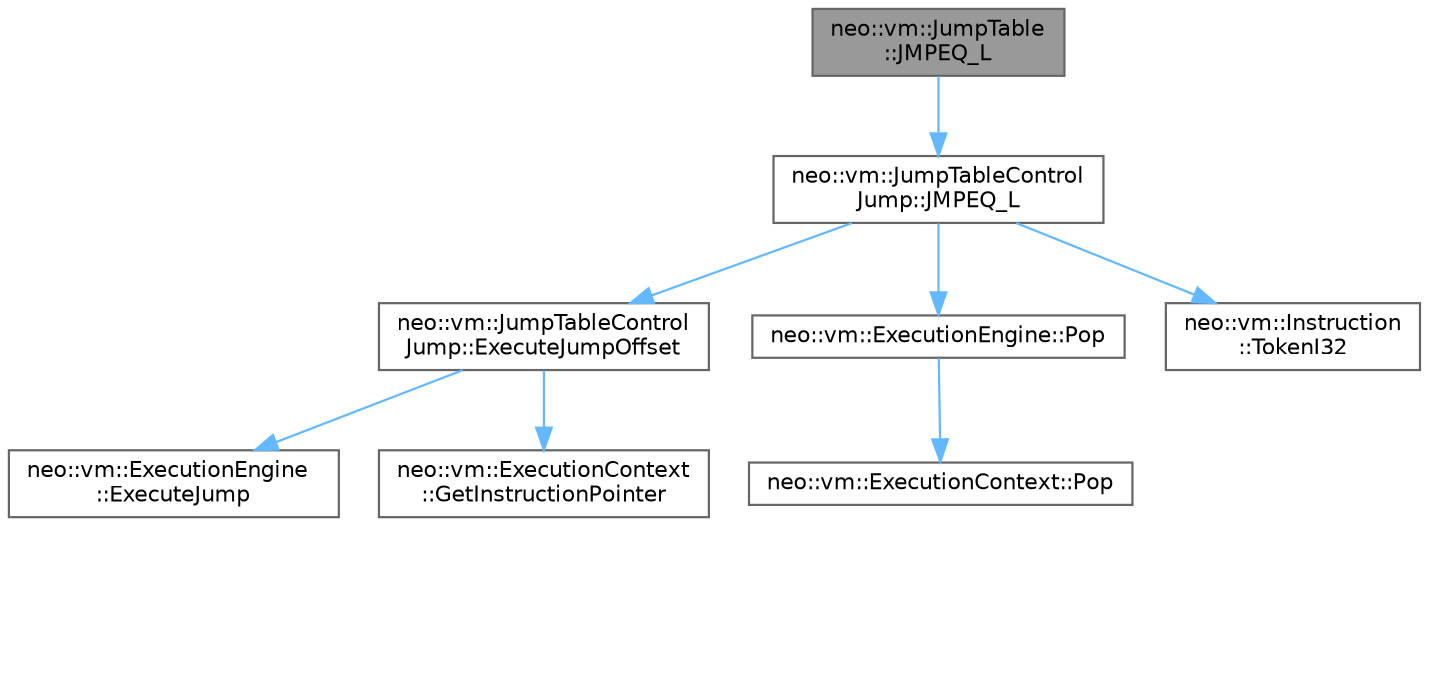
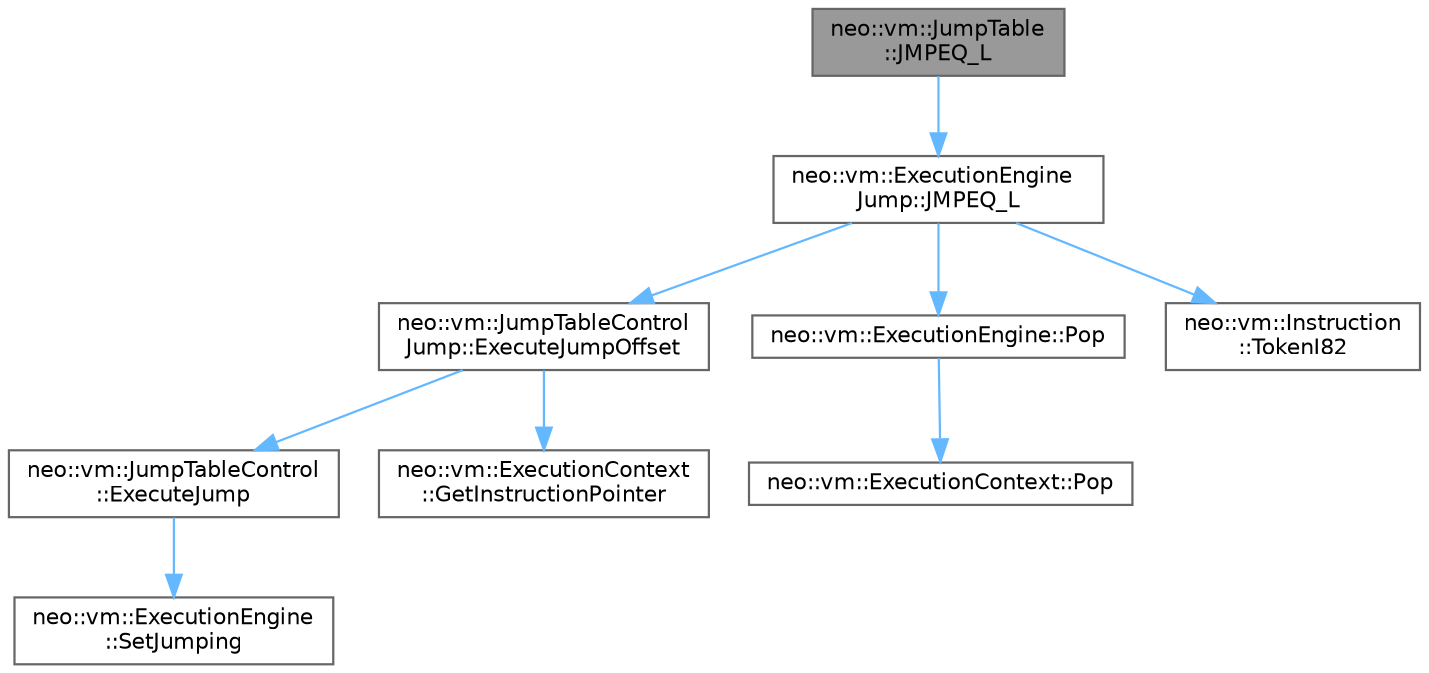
node "neo::vm::JumpTableControl Jump::JMPEQ_L": label "neo::vm::JumpTableControl Jump::JMPEQ_L" -> "neo::vm::ExecutionEngine Jump::JMPEQ_L"
node "neo::vm::Instruction ::TokenI32": label "neo::vm::Instruction ::TokenI32" -> "neo::vm::Instruction ::TokenI82"
node "neo::vm::ExecutionEngine ::ExecuteJump": label "neo::vm::ExecutionEngine ::ExecuteJump" -> "neo::vm::JumpTableControl ::ExecuteJump"
node "neo::vm::ExecutionEngine ::SetJumping": added
